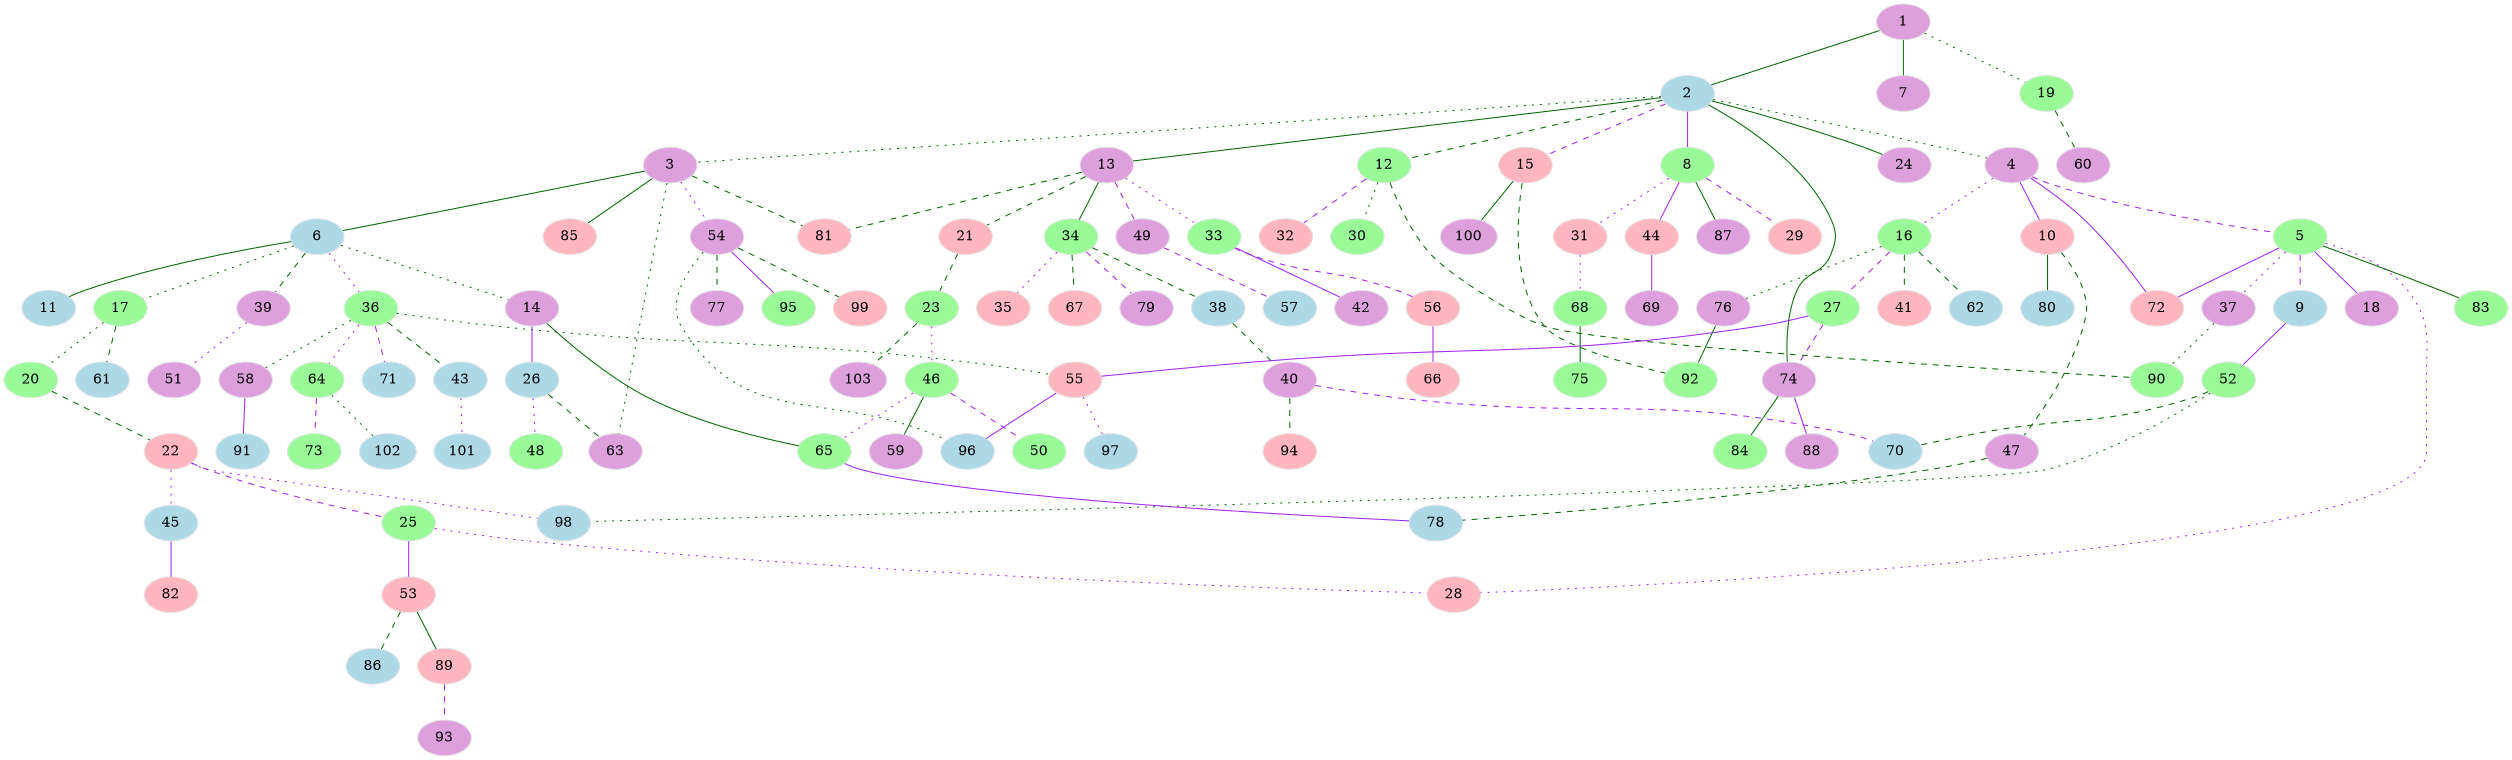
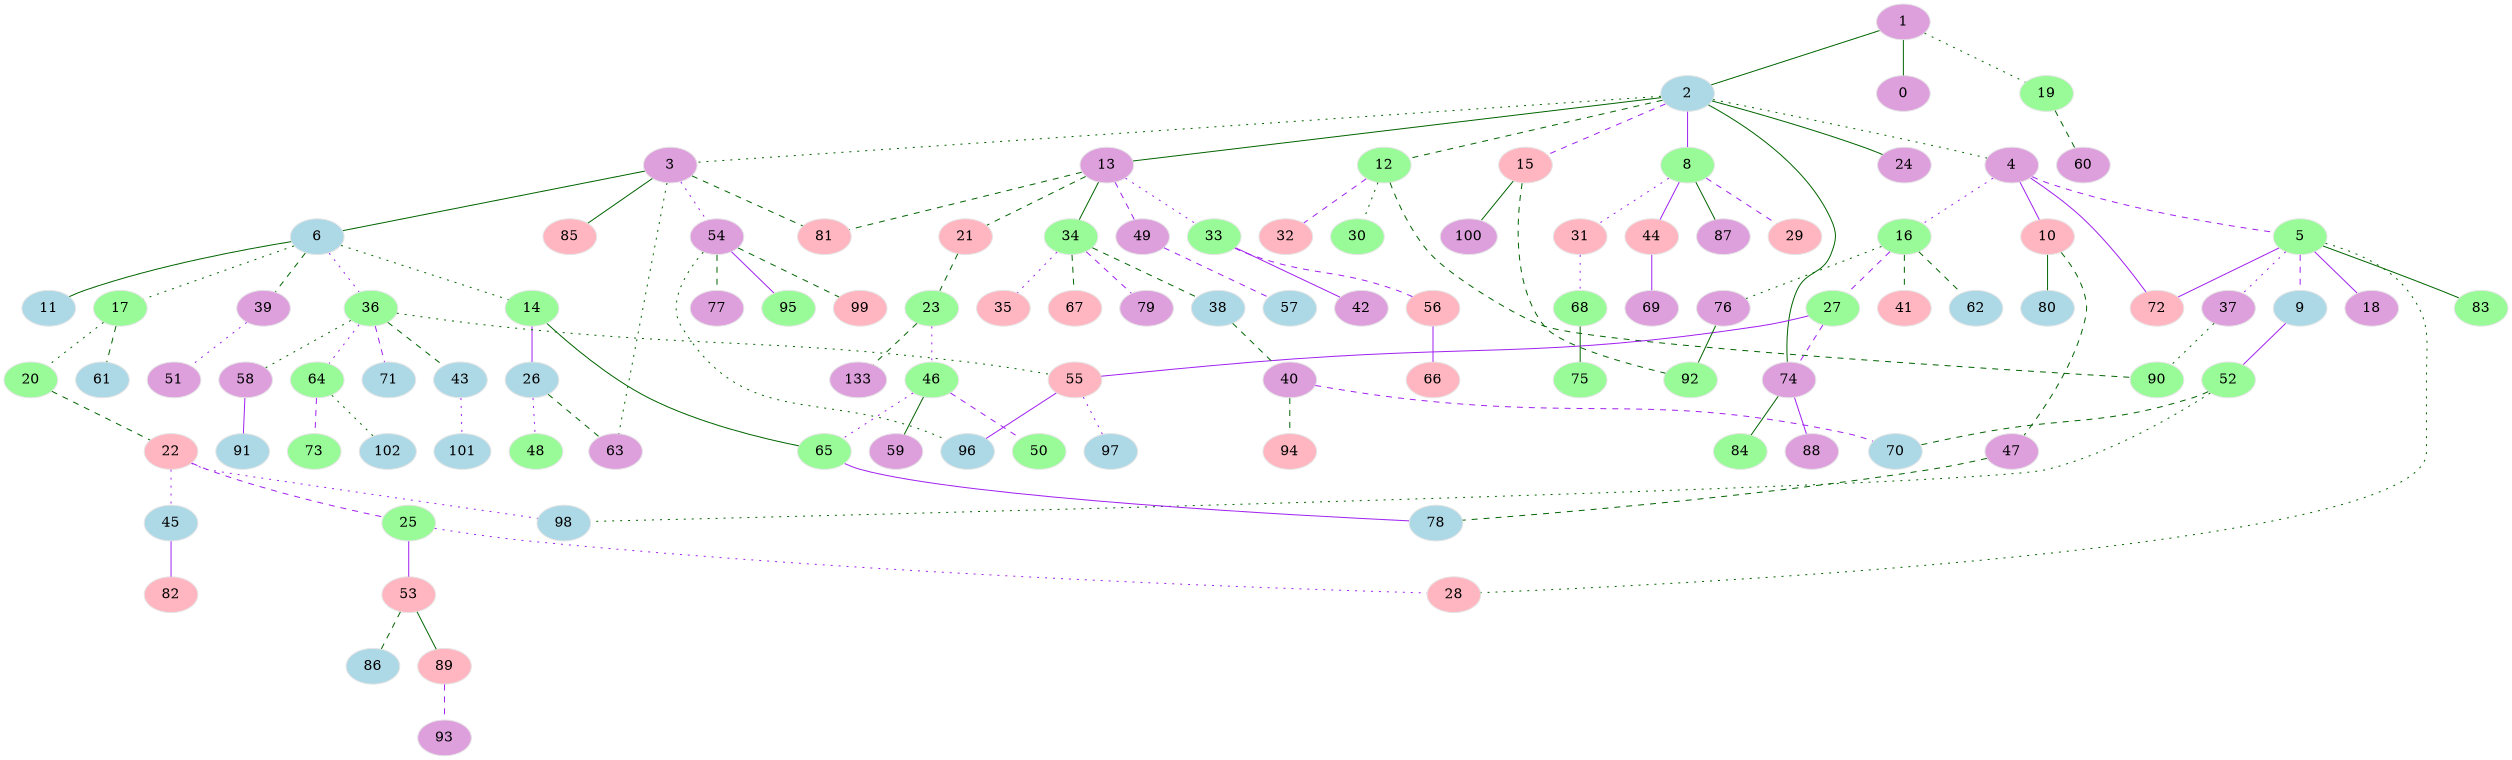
node "7": label "7" -> "0"
node "14": fillcolor plum -> palegreen
node "103": label "103" -> "133"
edge "5" -- "28": color purple -> darkgreen
